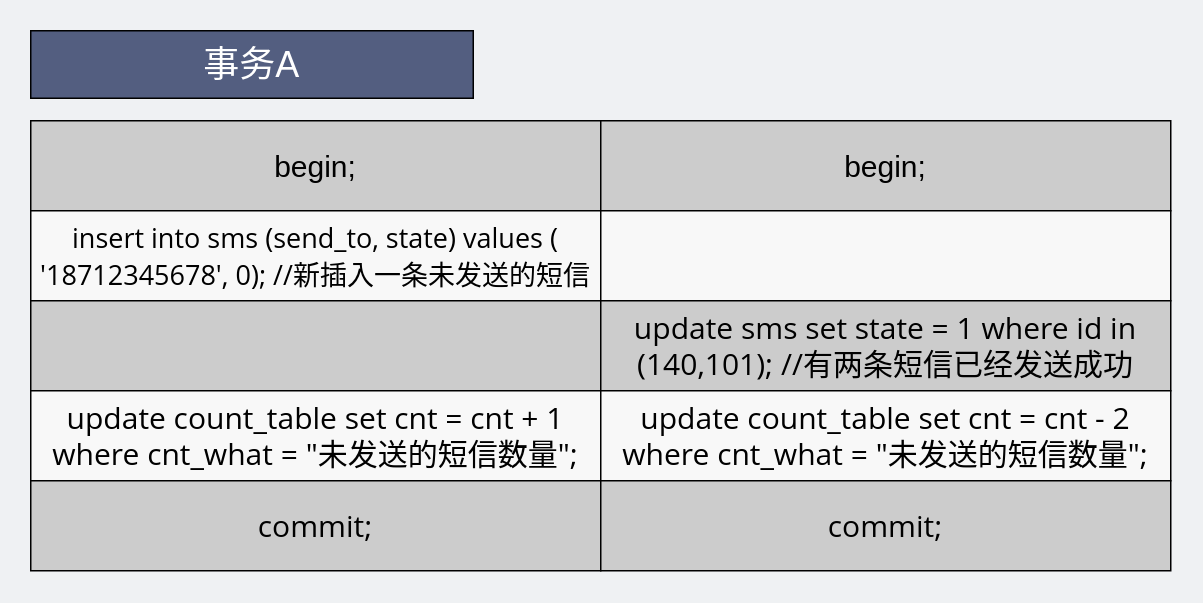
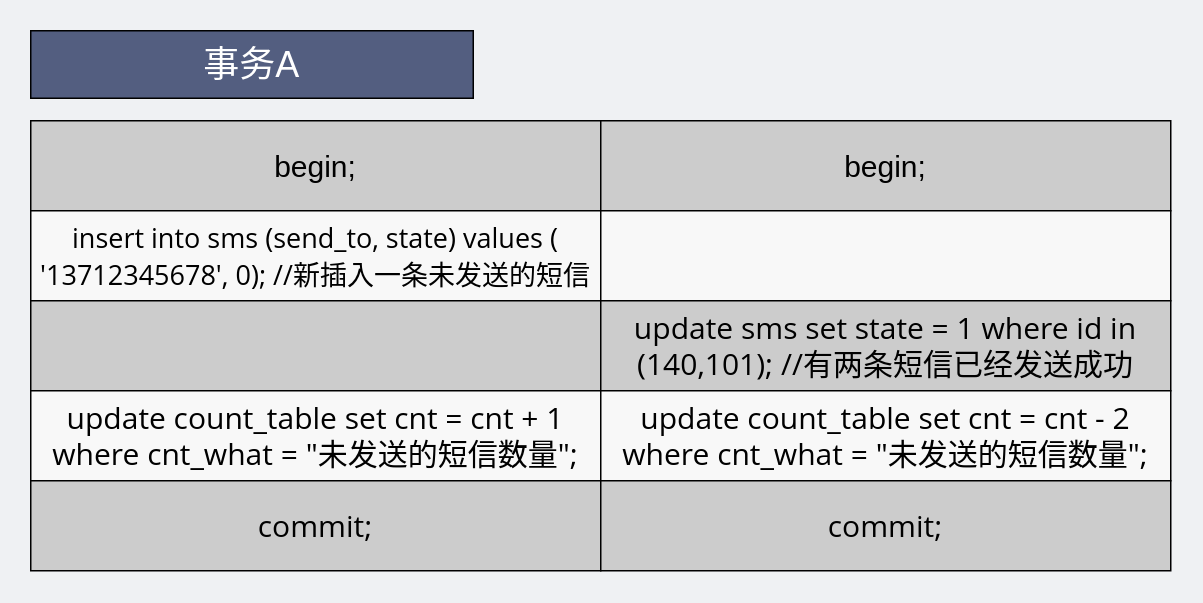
node "insert into sms (send_to, state) values ( '18712345678', 0); //新插入一条未发送的短信": label "insert into sms (send_to, state) values ( '18712345678', 0); //新插入一条未发送的短信" -> "insert into sms (send_to, state) values ( '13712345678', 0); //新插入一条未发送的短信"
